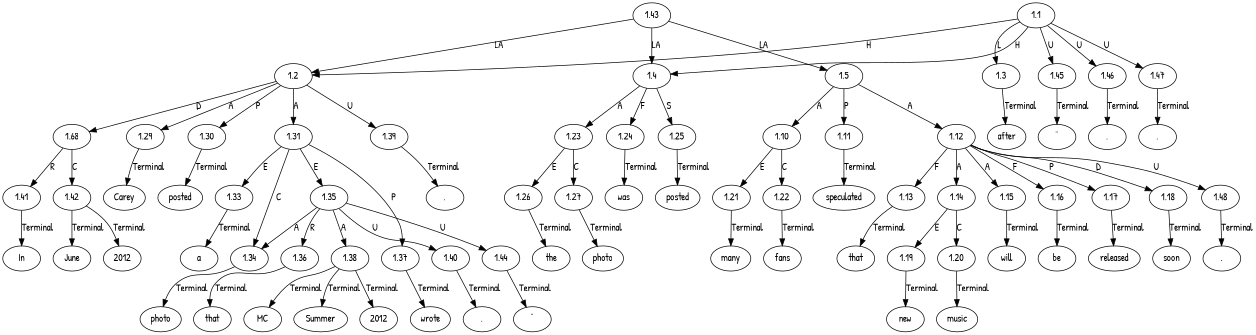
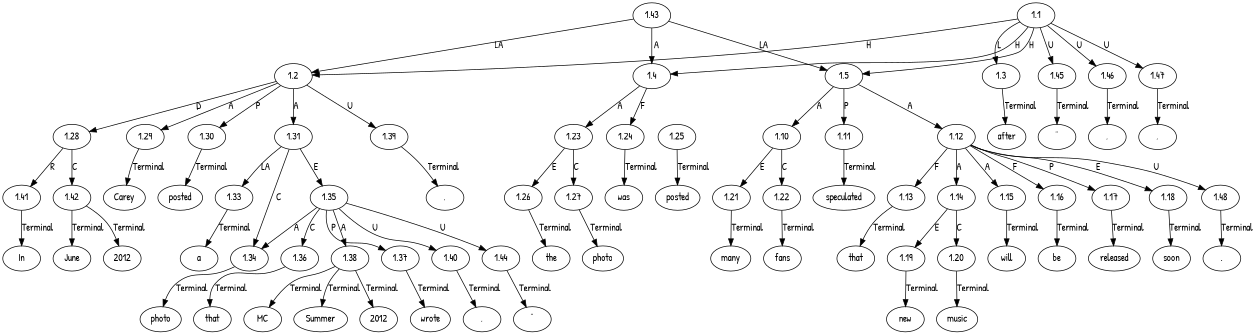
edge "1.43" -> "1.4": label "LA" -> "A"
edge "1.1" -> "1.5": added, label "H"
edge "1.4" -> "1.25": removed, label "S"
node "1.68": label "1.68" -> "1.28"
edge "1.31" -> "1.33": label "E" -> "LA"
edge "1.12" -> "1.18": label "D" -> "E"
edge "1.31" -> "1.37": now "1.35" -> "1.37"
edge "1.35" -> "1.36": label "R" -> "C"
